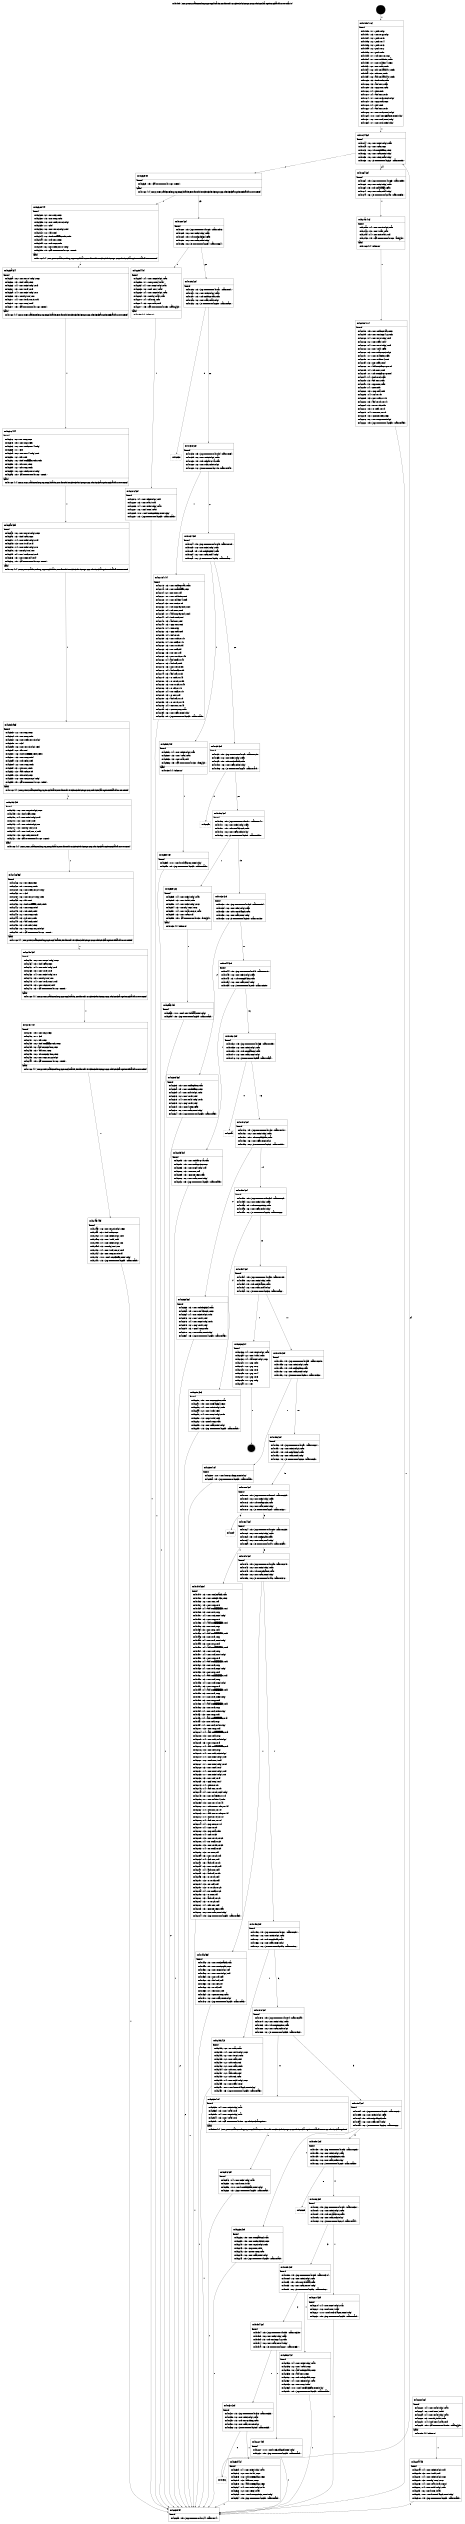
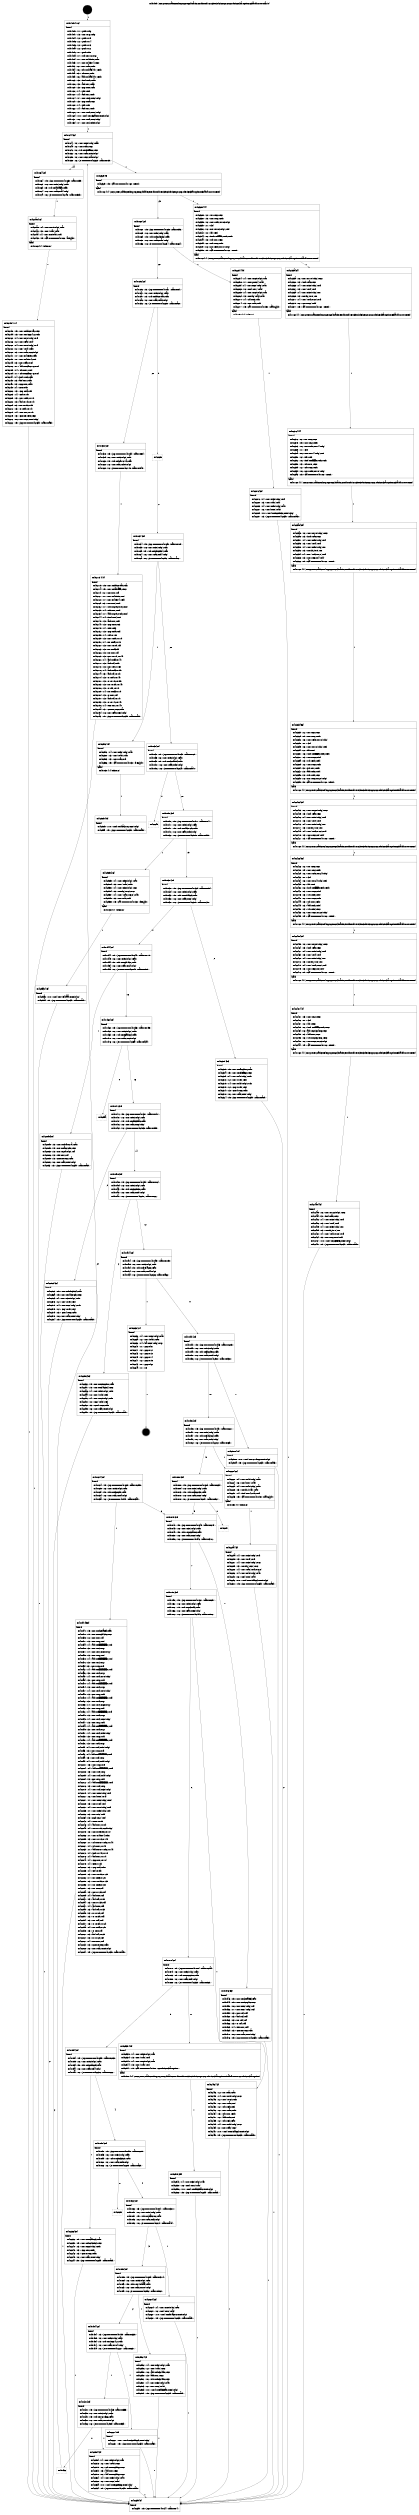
edge "0x401cb8 [28]" -> "0x401cd4 [28]": now "0x402690" -> "0x401cd4 [28]"
edge "0x401dec [28]" -> "0x4022c0 [26]": added, label "1"
edge "0x401e08 [28]" -> "0x401e24 [28]": now "0x401e08 [28]" -> "0x401e40 [28]"
edge "0x4025eb [15]" -> "0x4026bb [5]": removed, label "1"
